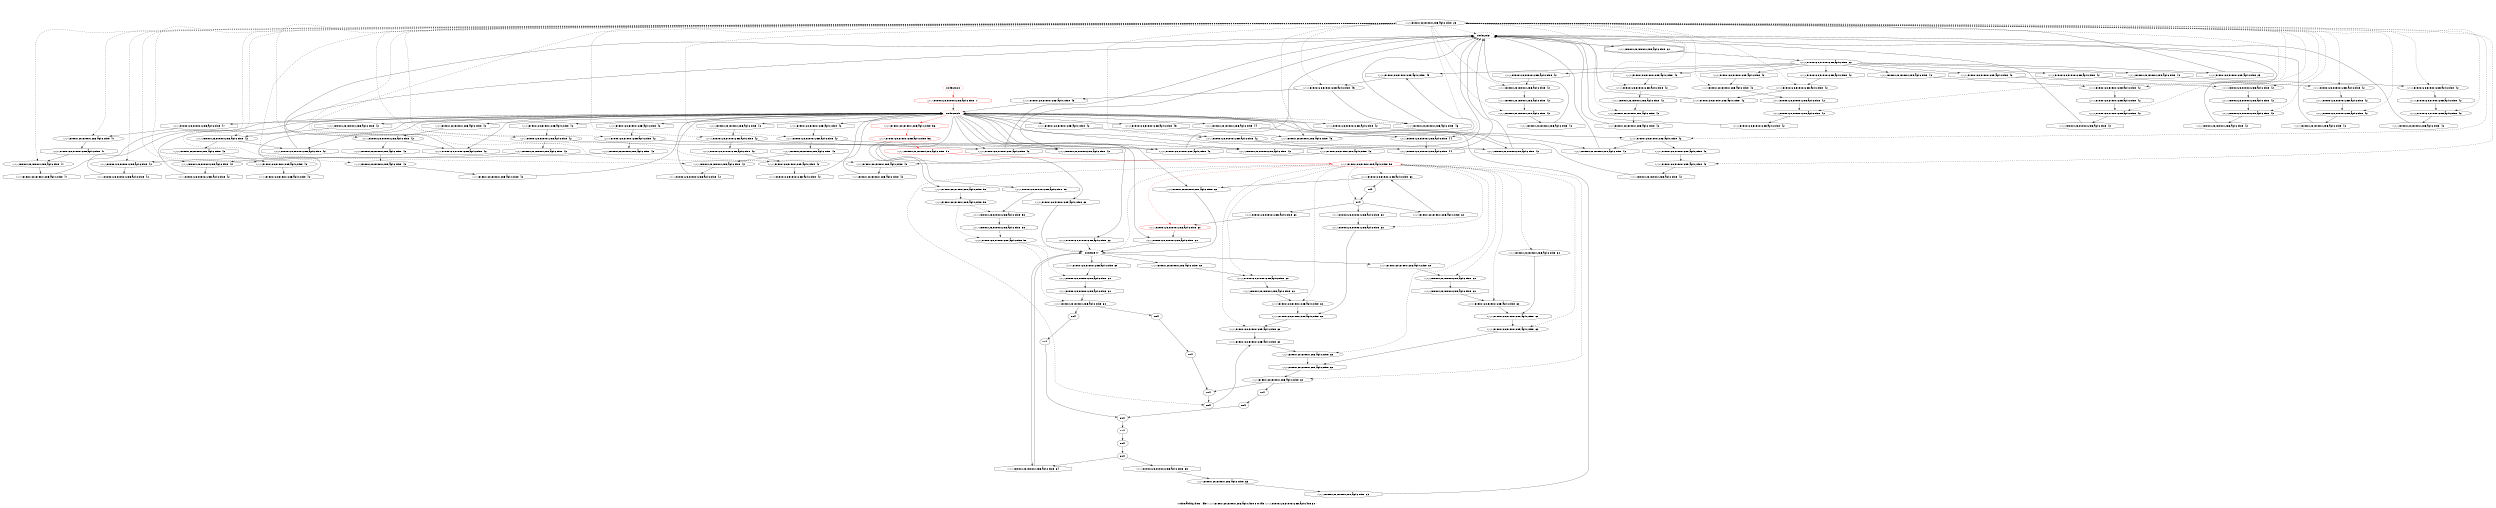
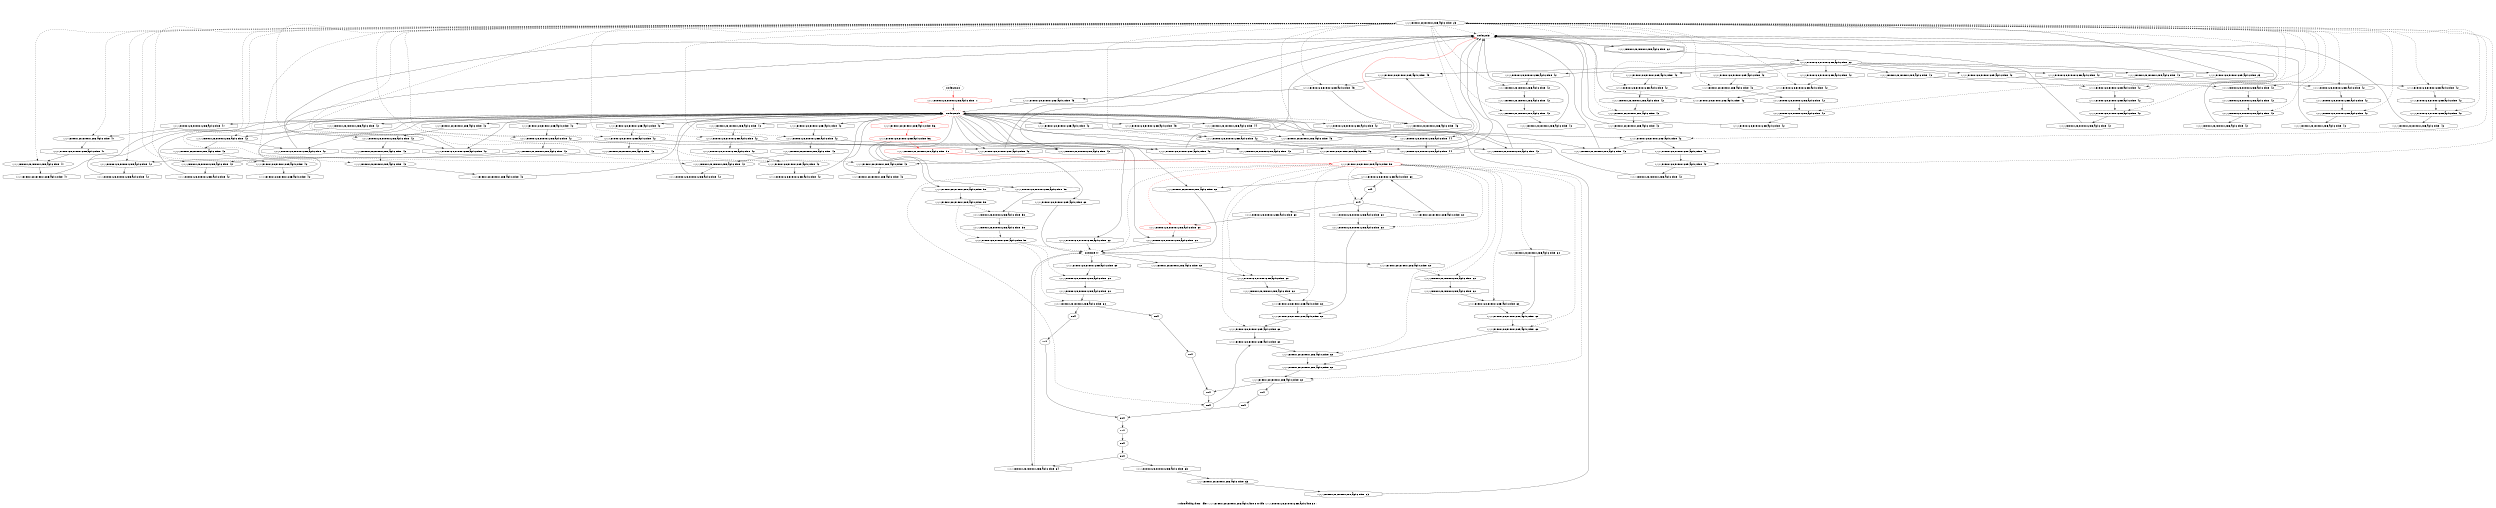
edge "../../../Preon128/Preon128B/api.c Line  46" -> "node_2831": color black -> red
node "node_2828": color red -> black
edge "../../../Preon128/Preon128B/api.c Line  64" -> "node_8944": style solid -> dashed
